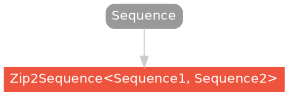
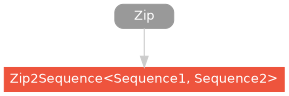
node "Sequence": label "Sequence" -> "Zip"
